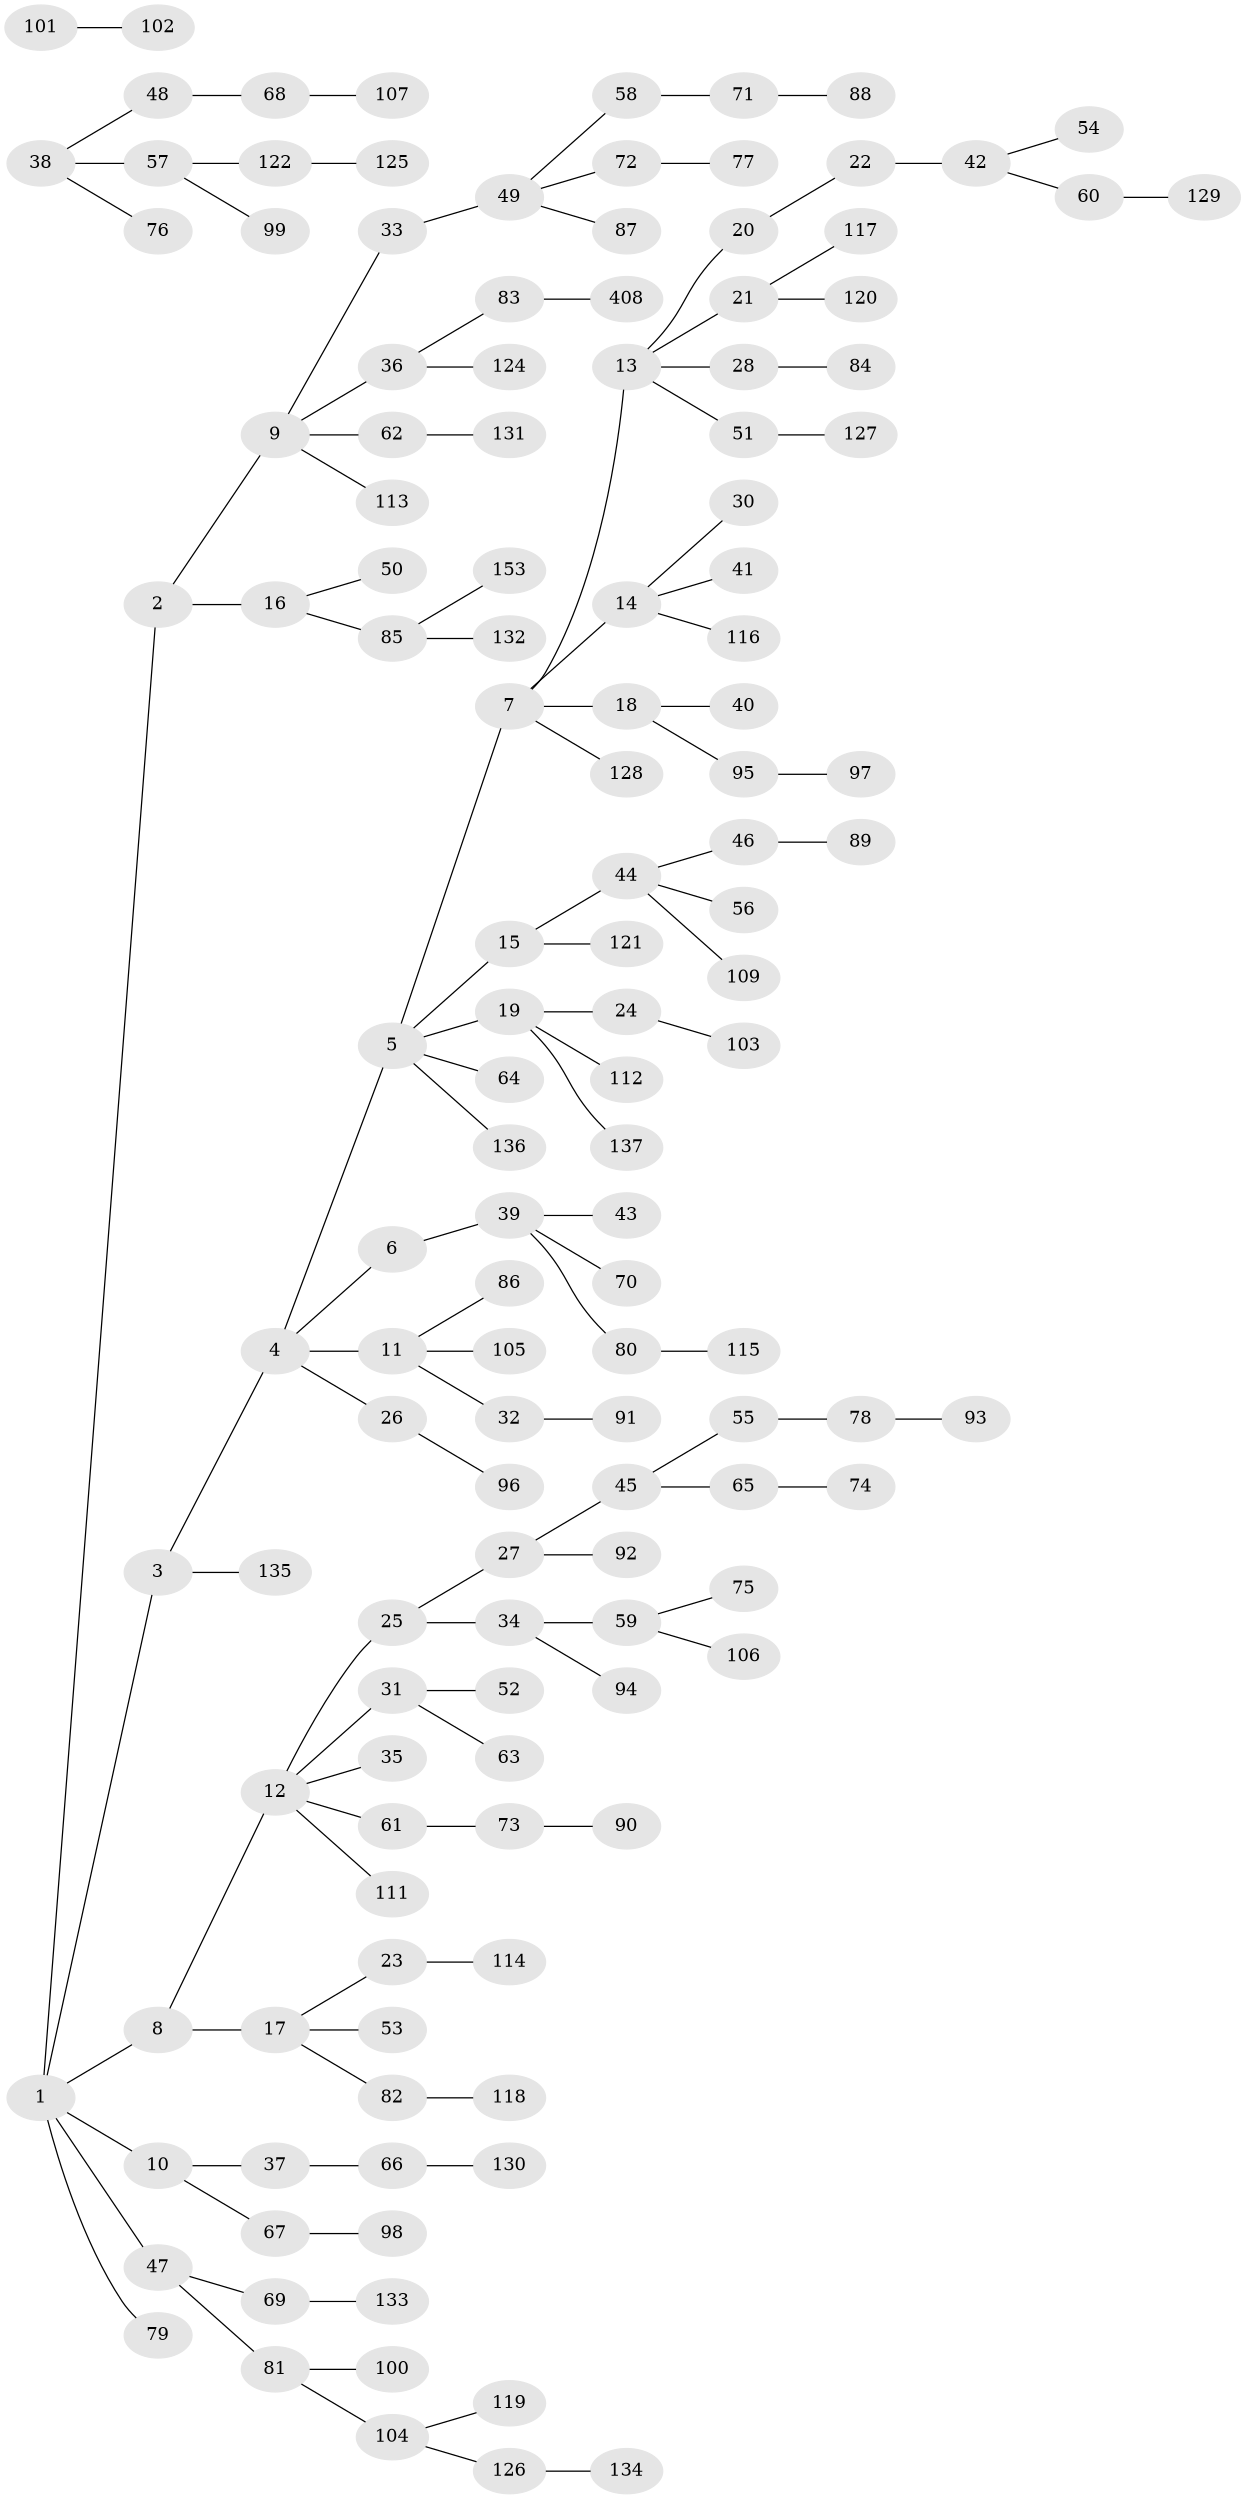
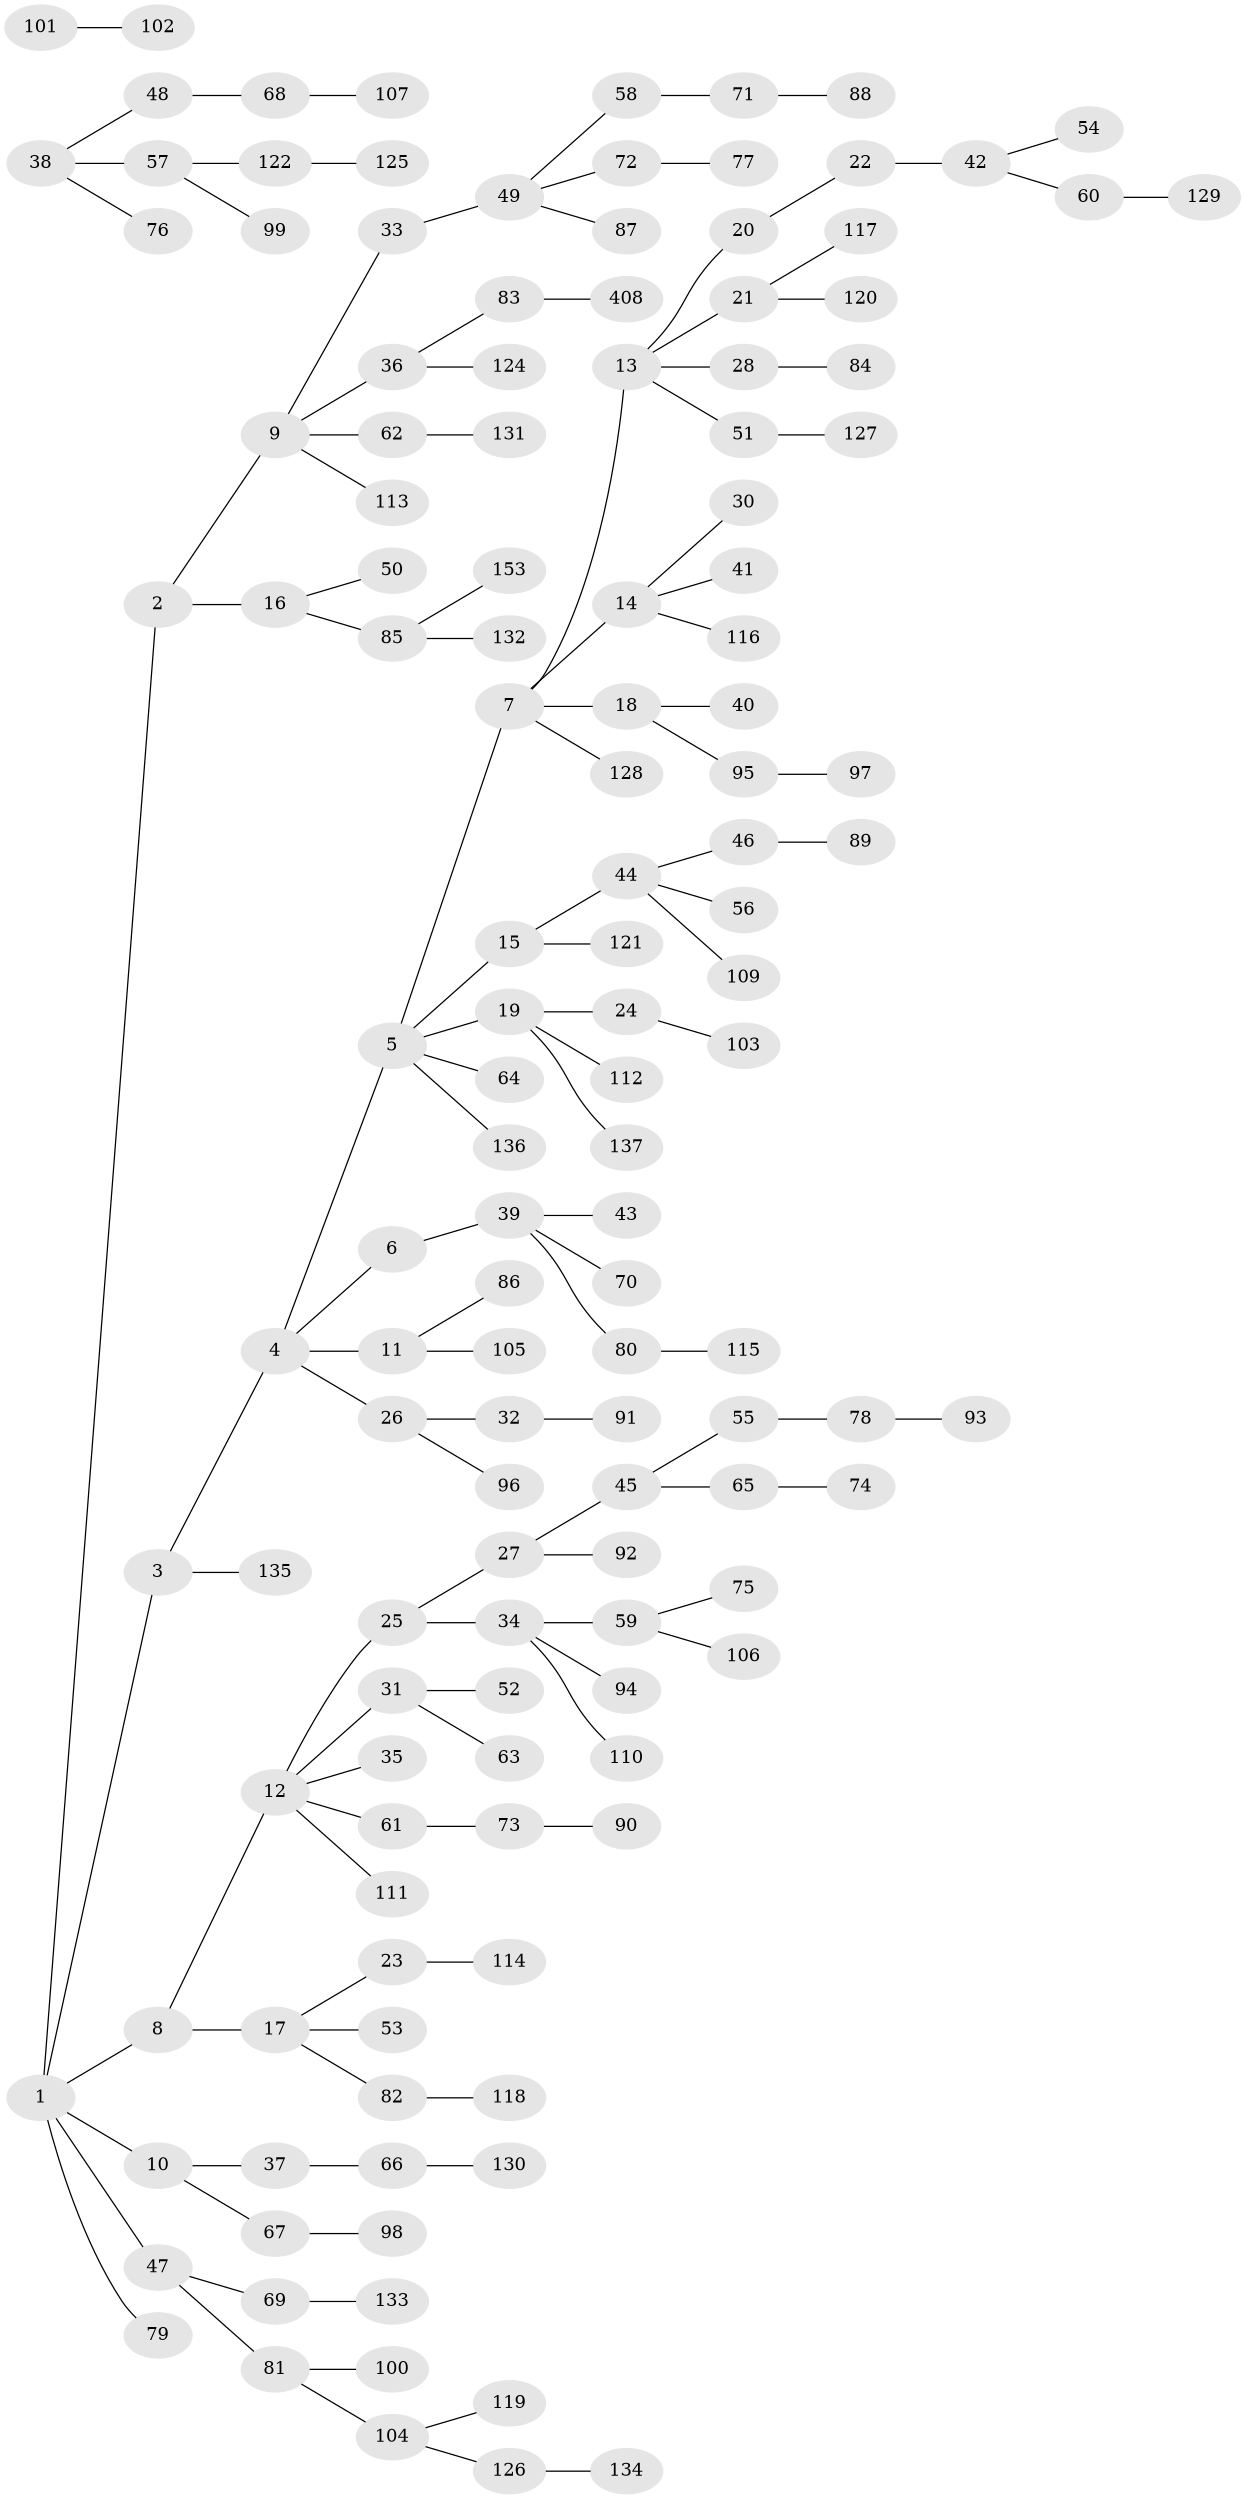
edge "11" -- "32": now "26" -- "32"
node "110": added
